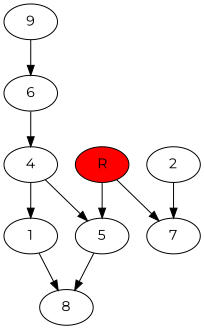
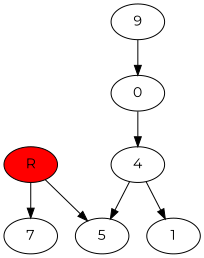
node "6": label "6" -> "0"
node "2": removed
node "8": removed
